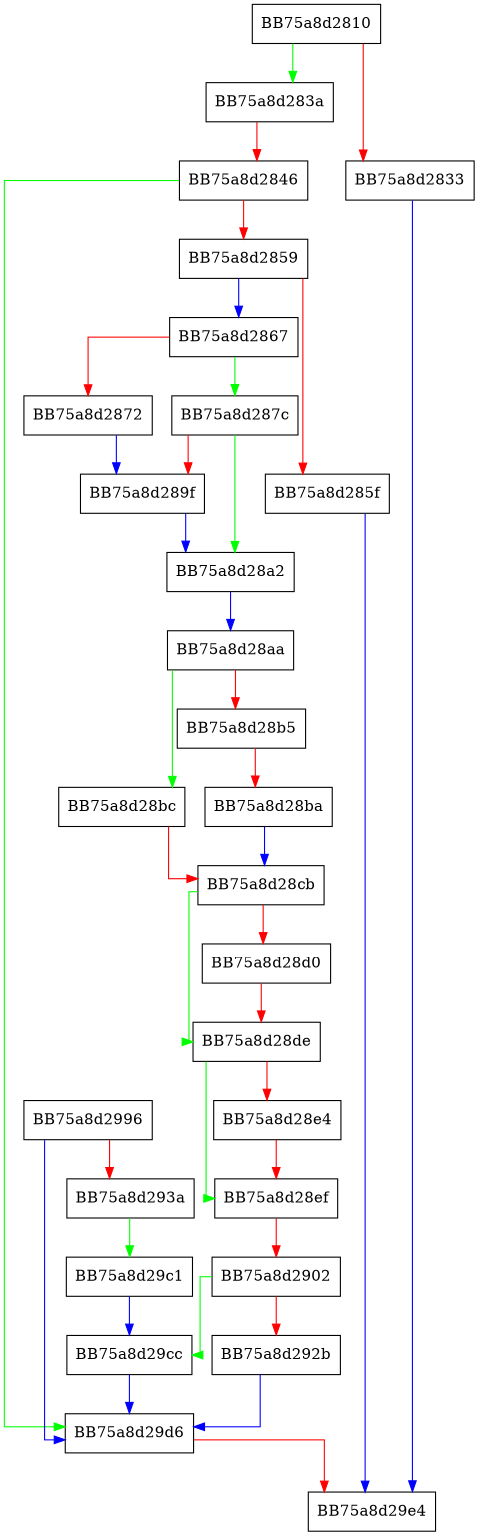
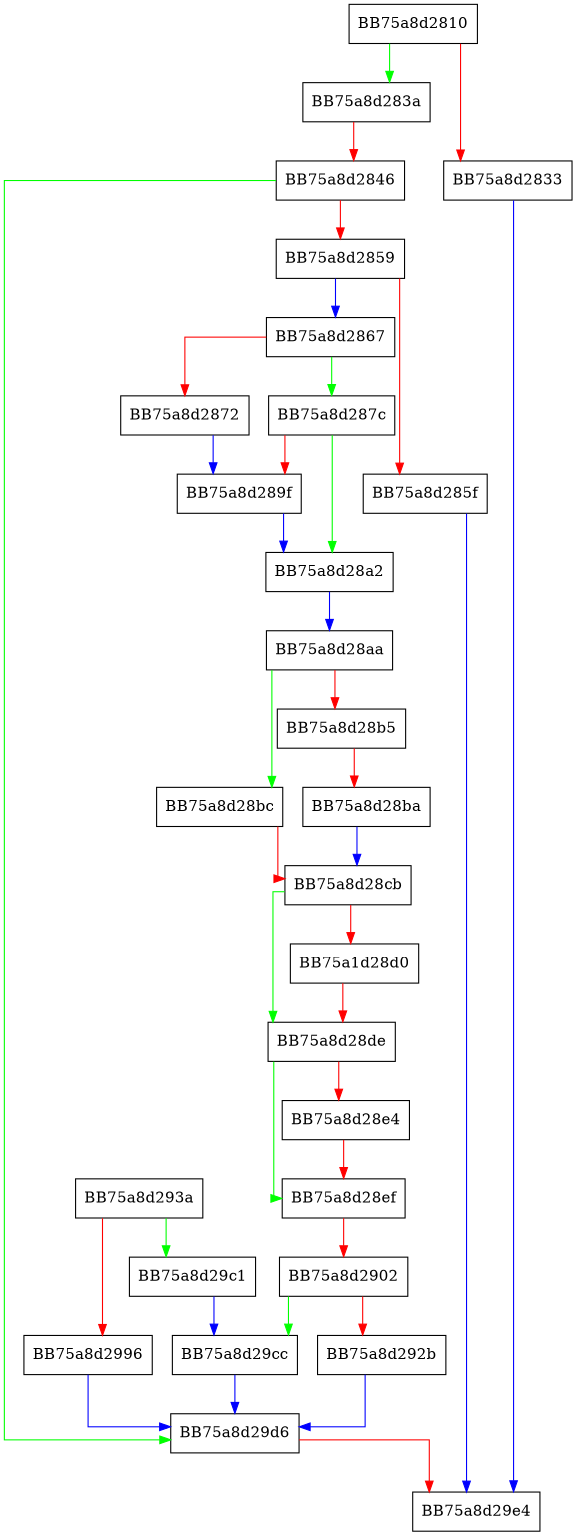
node "BB75a8d28d0": label "BB75a8d28d0" -> "BB75a1d28d0"
edge "BB75a8d2996" -> "BB75a8d293a": reversed
